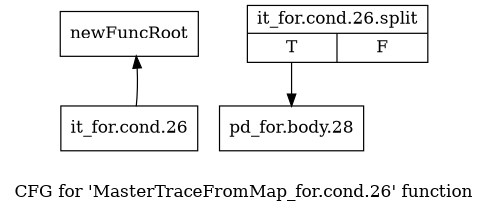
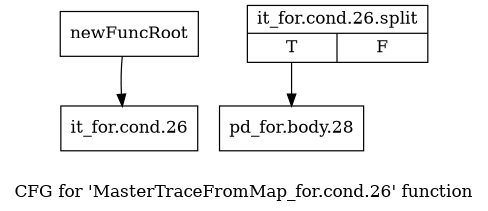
edge "it_for.cond.26" -> "newFuncRoot": reversed
